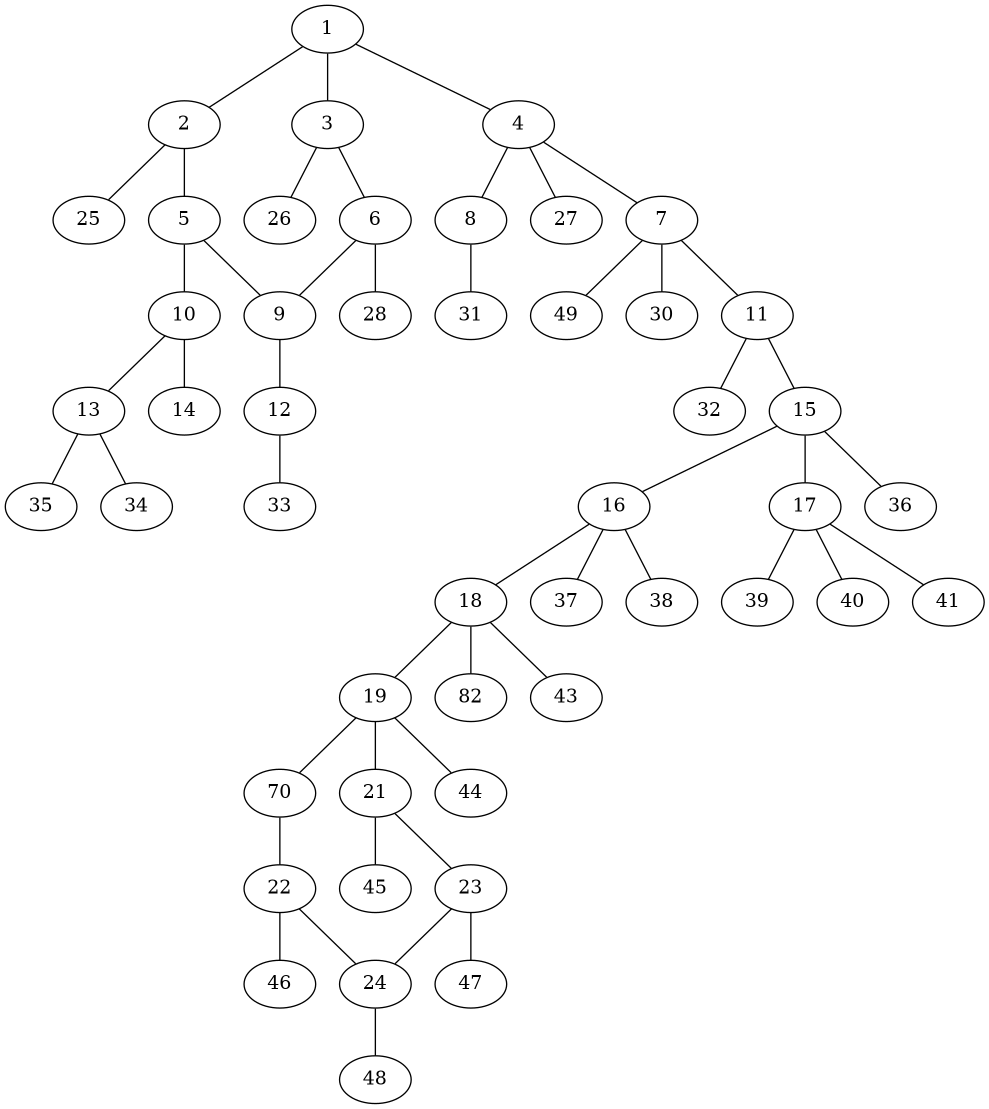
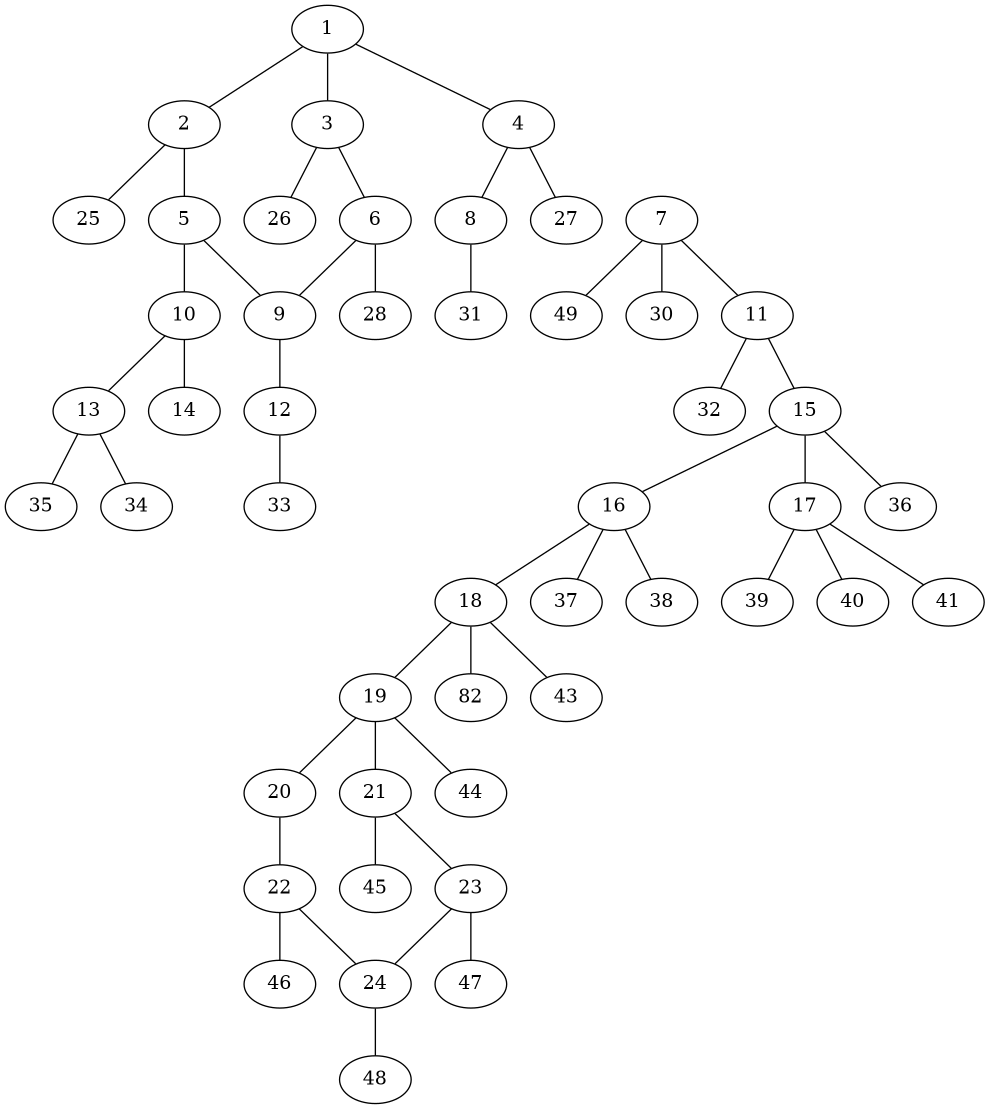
edge "4" -- "7": removed
node "70": label "70" -> "20"
